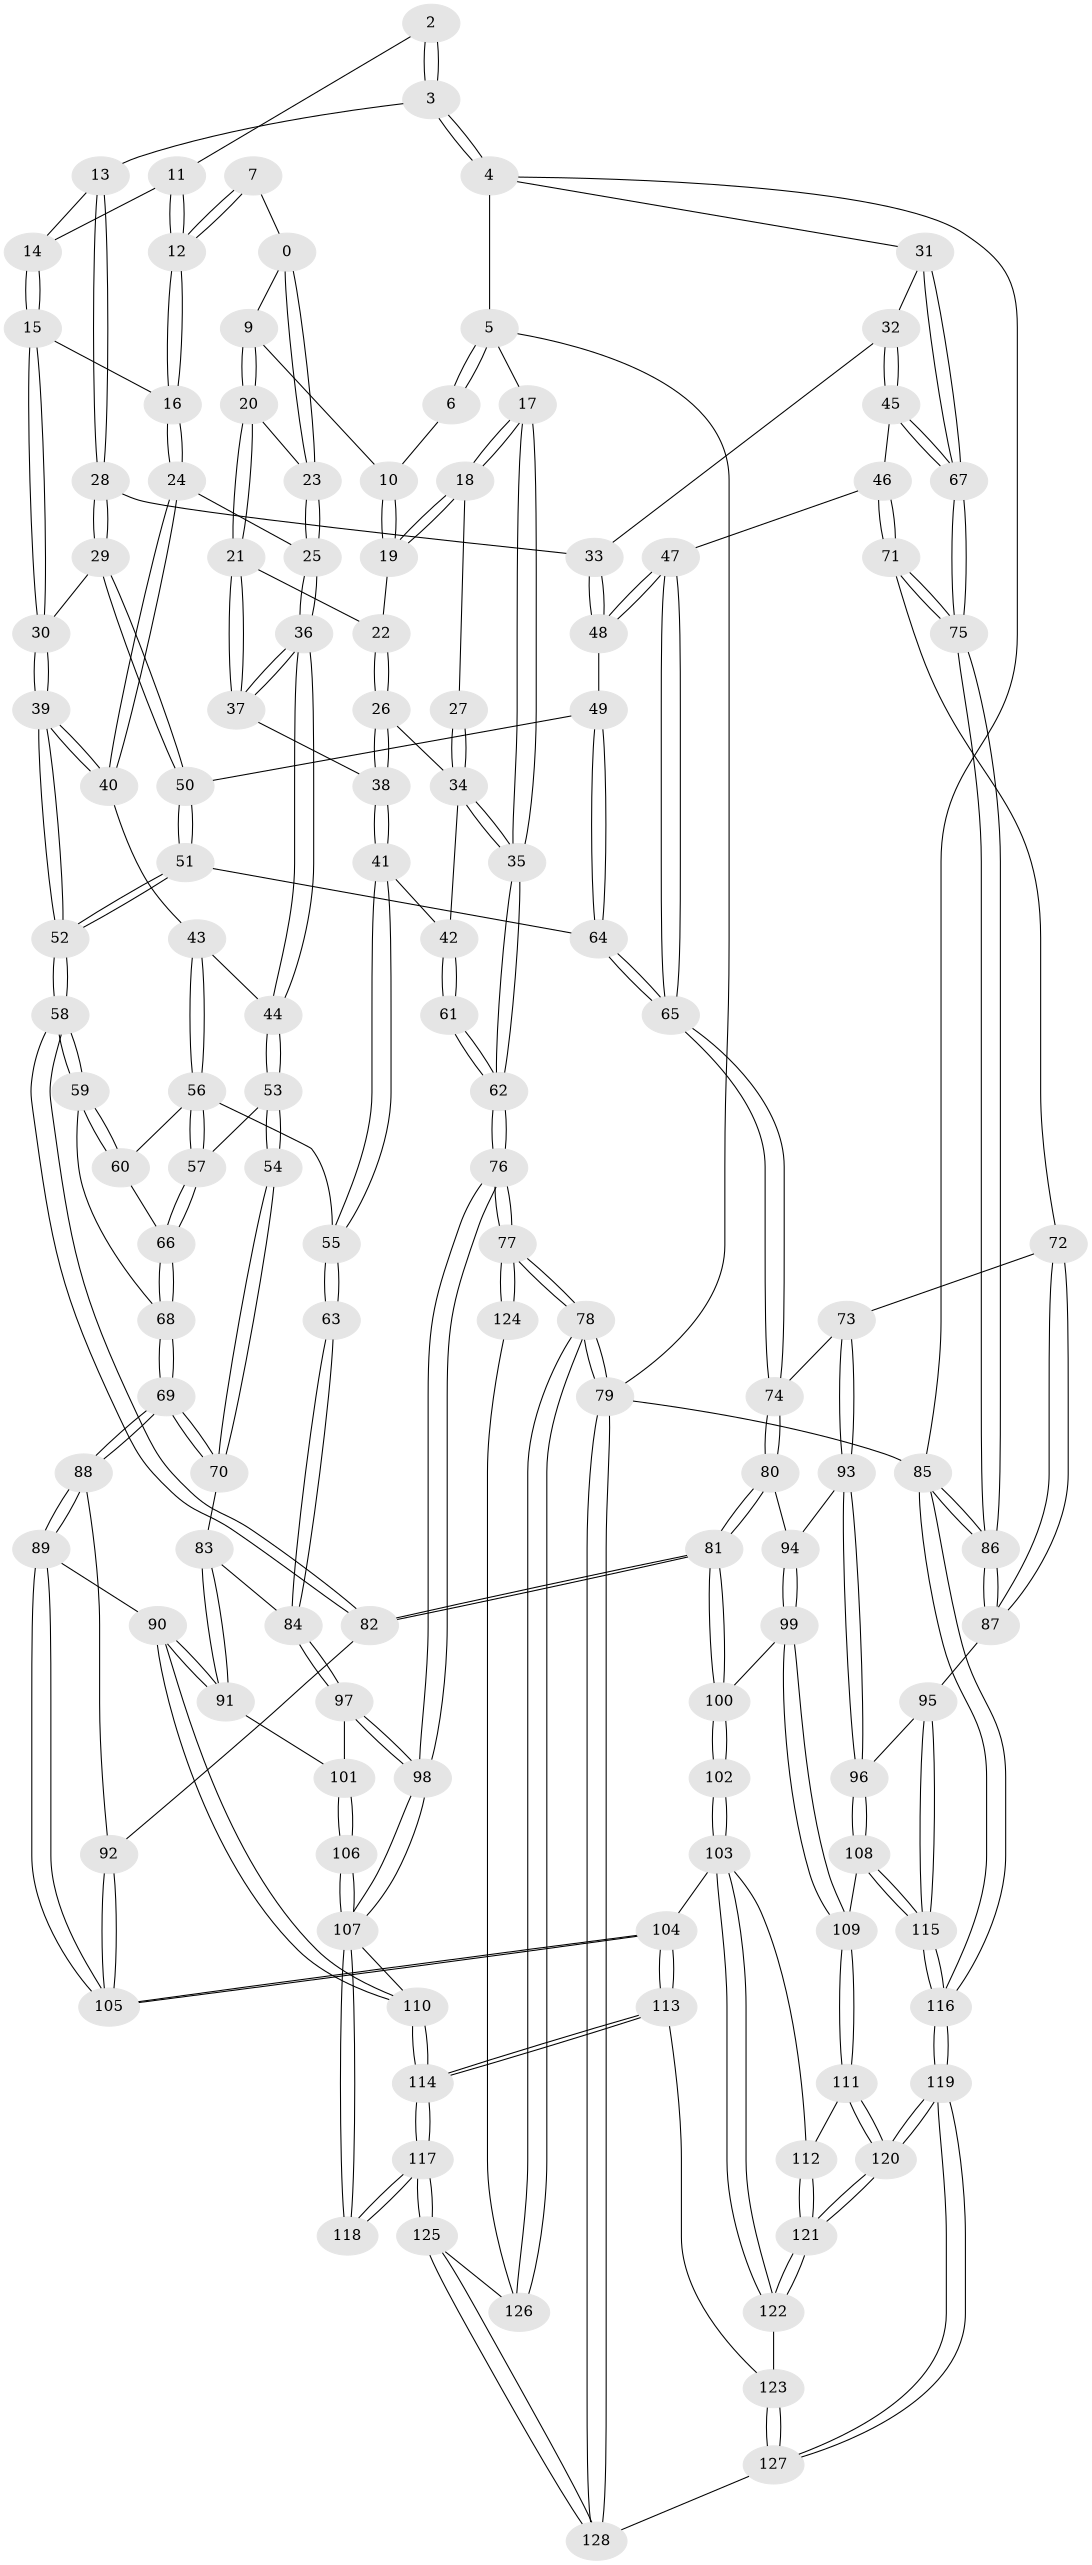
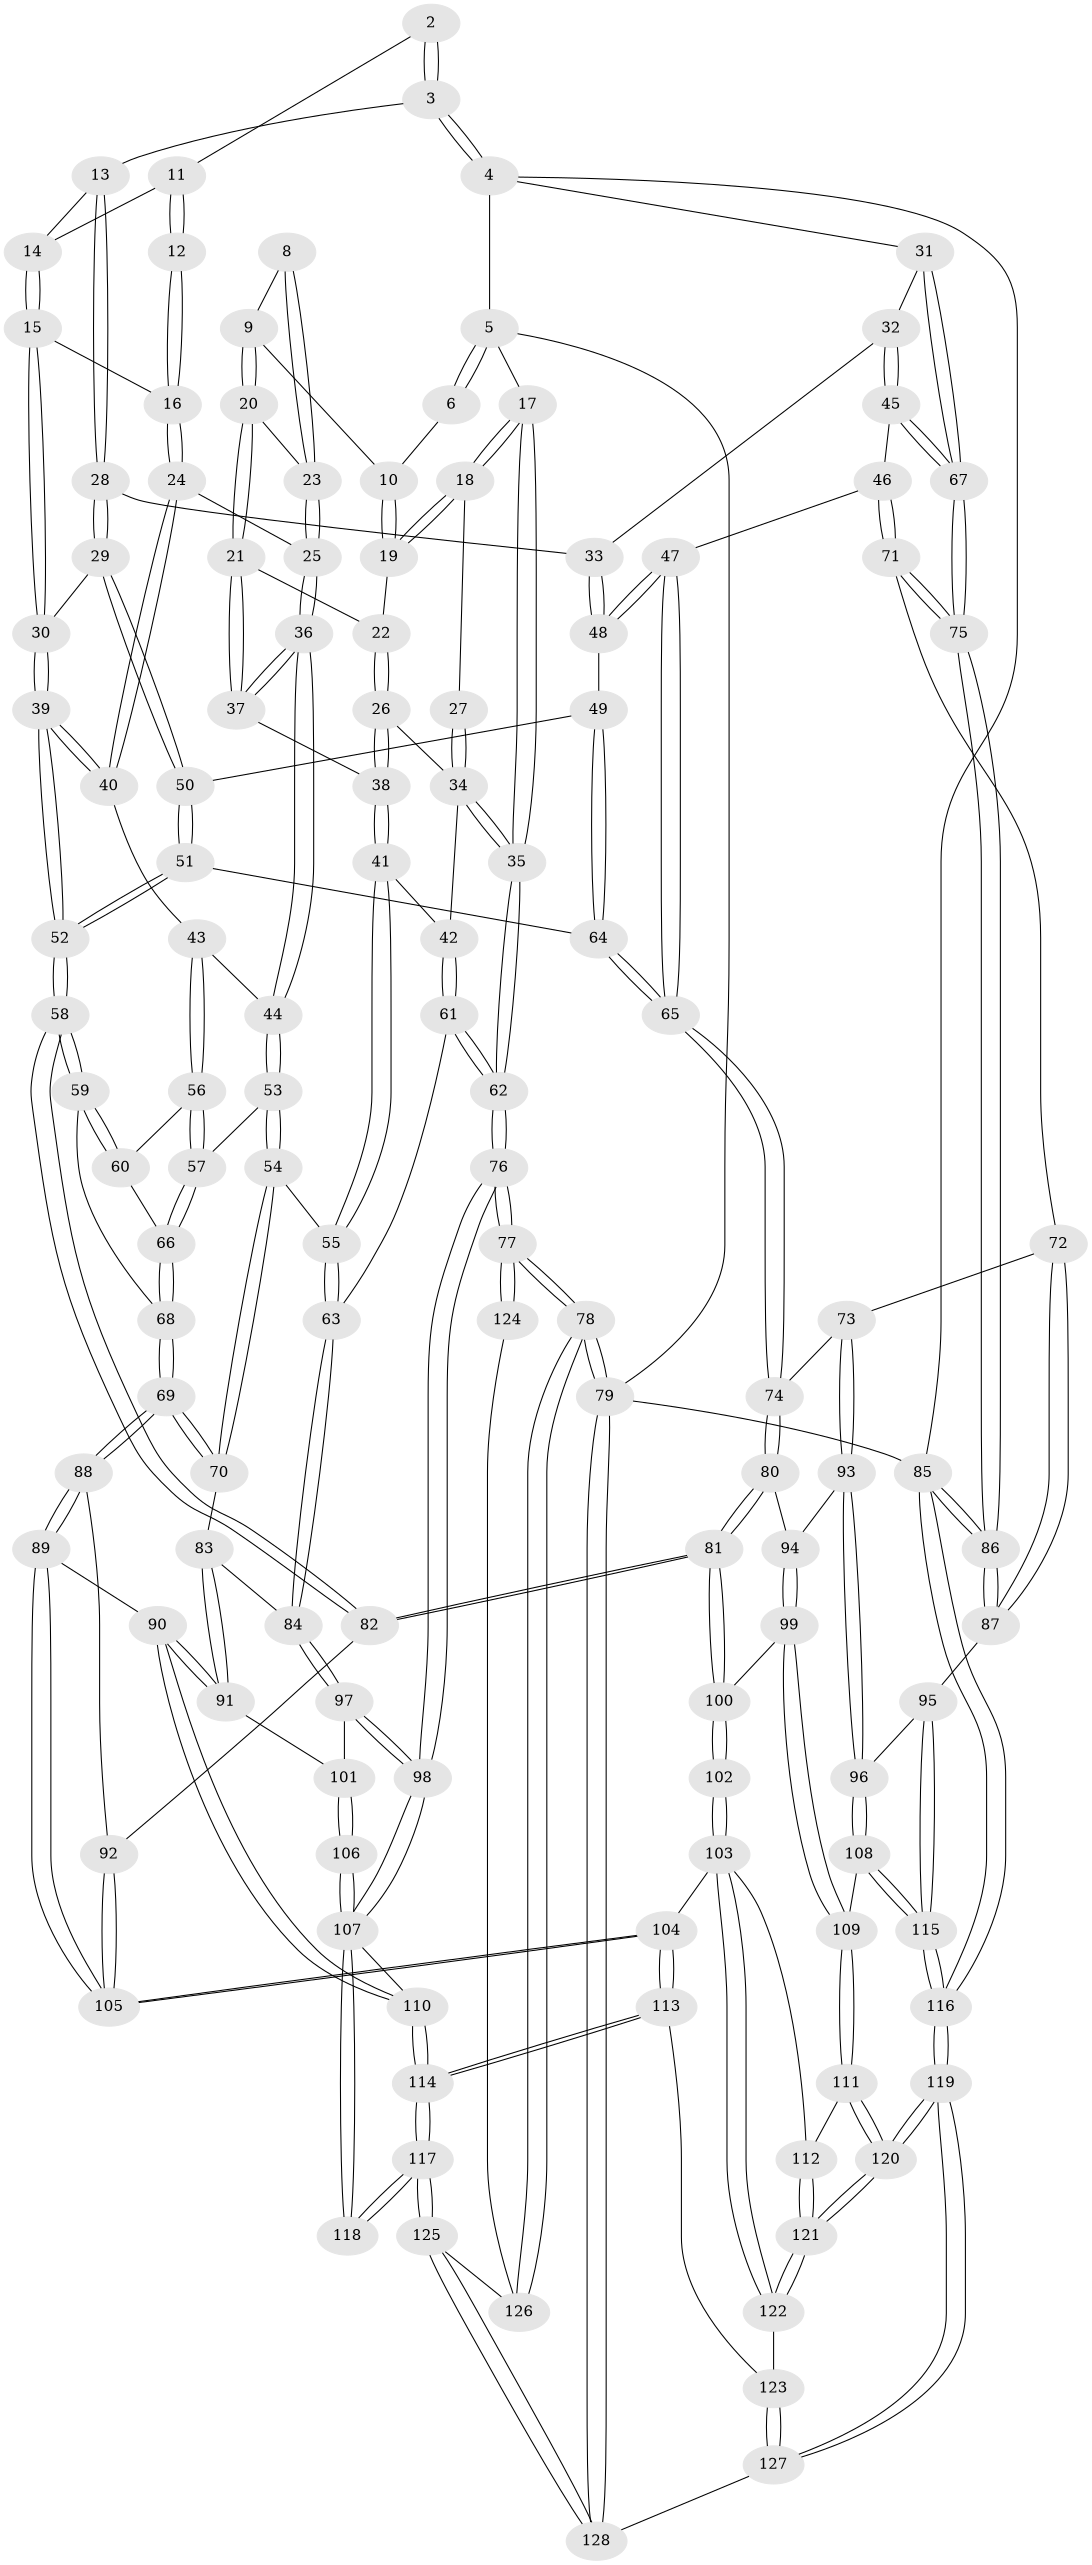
node "7": removed
node "0": label "0" -> "8"
edge "56" -- "55": now "54" -- "55"
edge "61" -- "63": added
